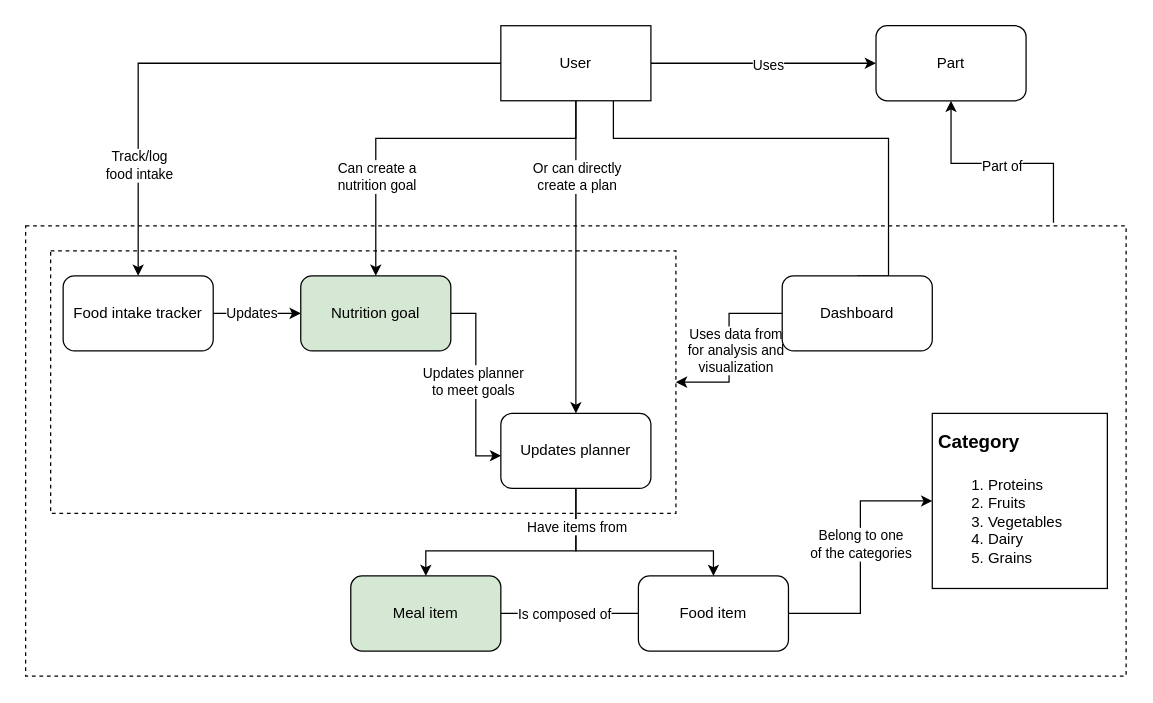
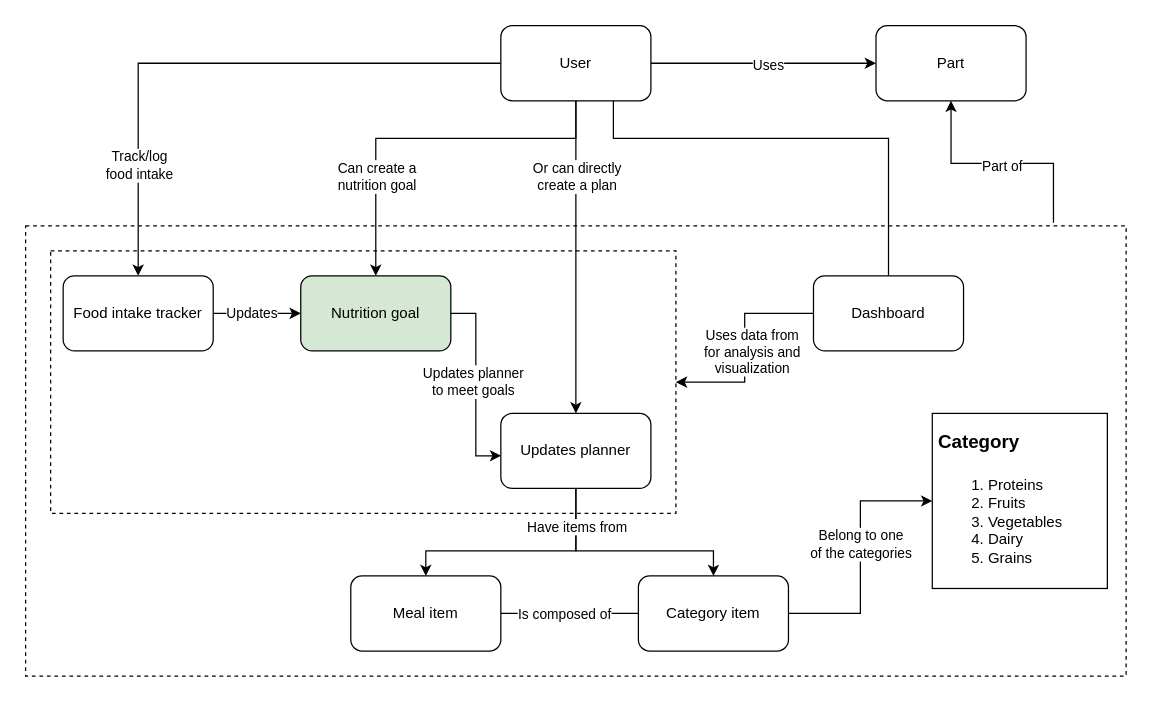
node "User": shape rectangle -> rounded rectangle
node "Dashboard": moved (857, 313) -> (888, 313)
node "Meal item": fillcolor #d5e8d4 -> #ffffff
node "Food item": label "Food item" -> "Category item"
